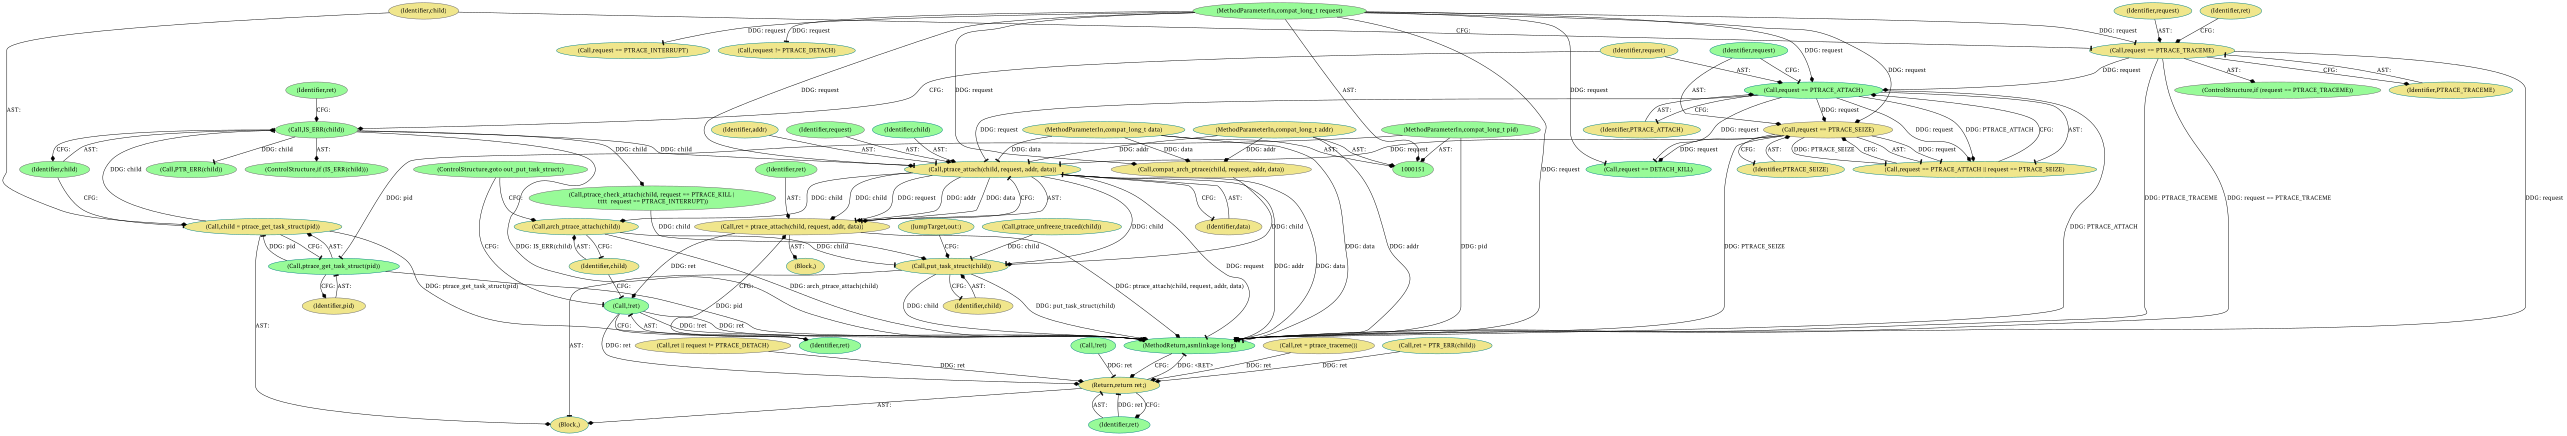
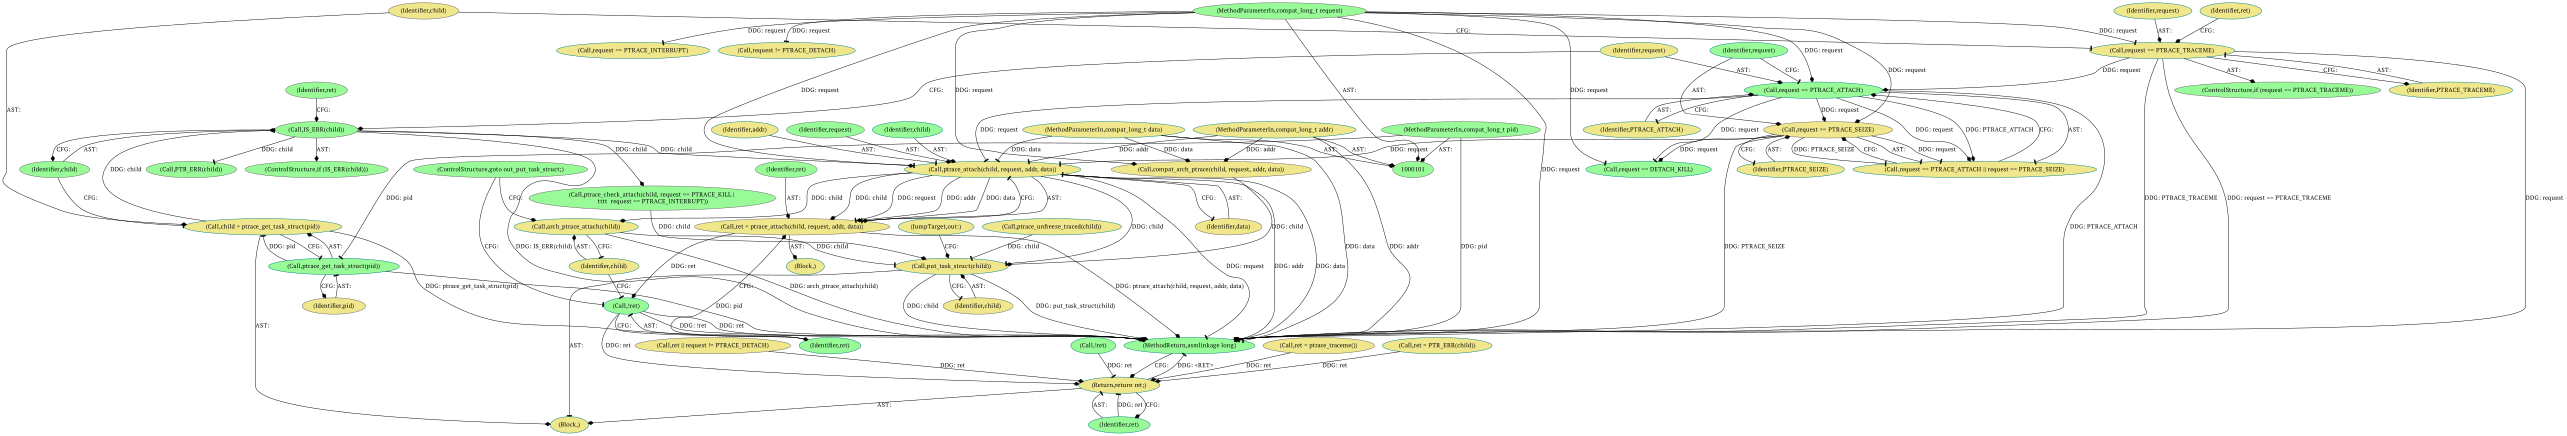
node "1000151": label "1000151" -> "1000101"
